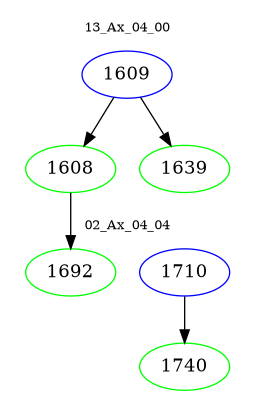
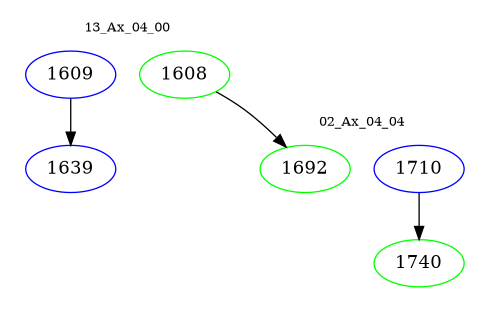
edge "1609" -> "1608": removed
node "1639": color green -> blue
